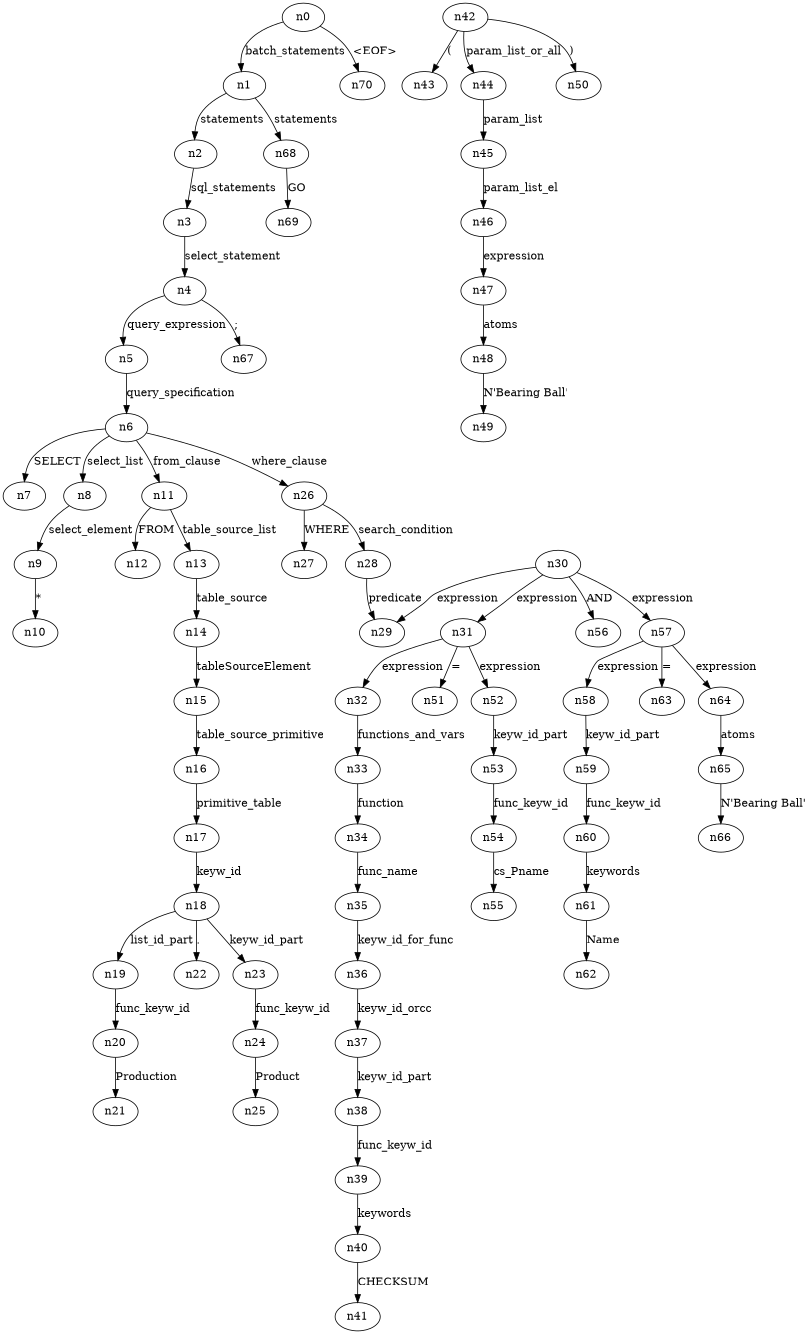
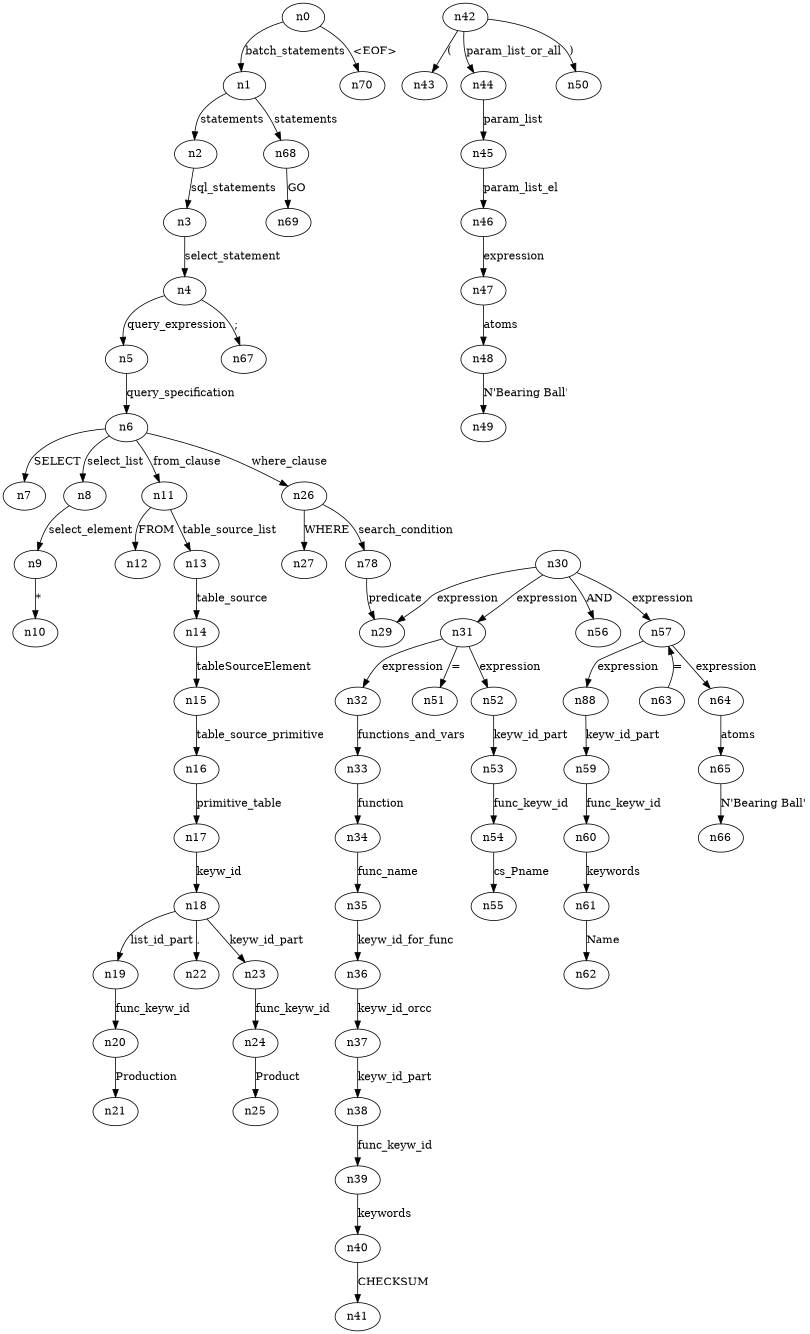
node "n28": label "n28" -> "n78"
edge "n57" -> "n63": reversed
node "n58": label "n58" -> "n88"
